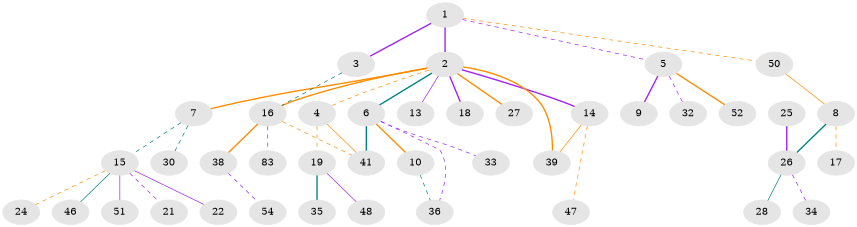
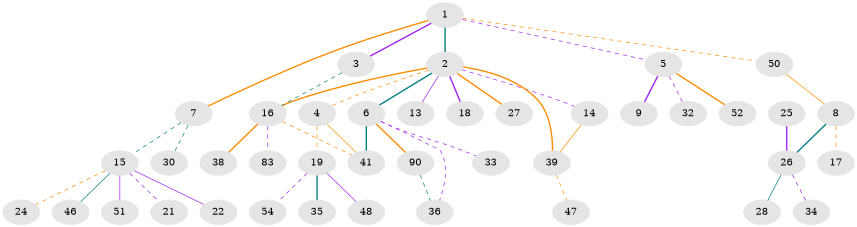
edge "1" -- "2": color purple -> teal
edge "2" -- "14": style bold -> dashed
edge "2" -- "7": now "1" -- "7"
node "10": label "10" -> "90"
edge "14" -- "47": now "39" -- "47"
edge "38" -- "54": now "19" -- "54"
